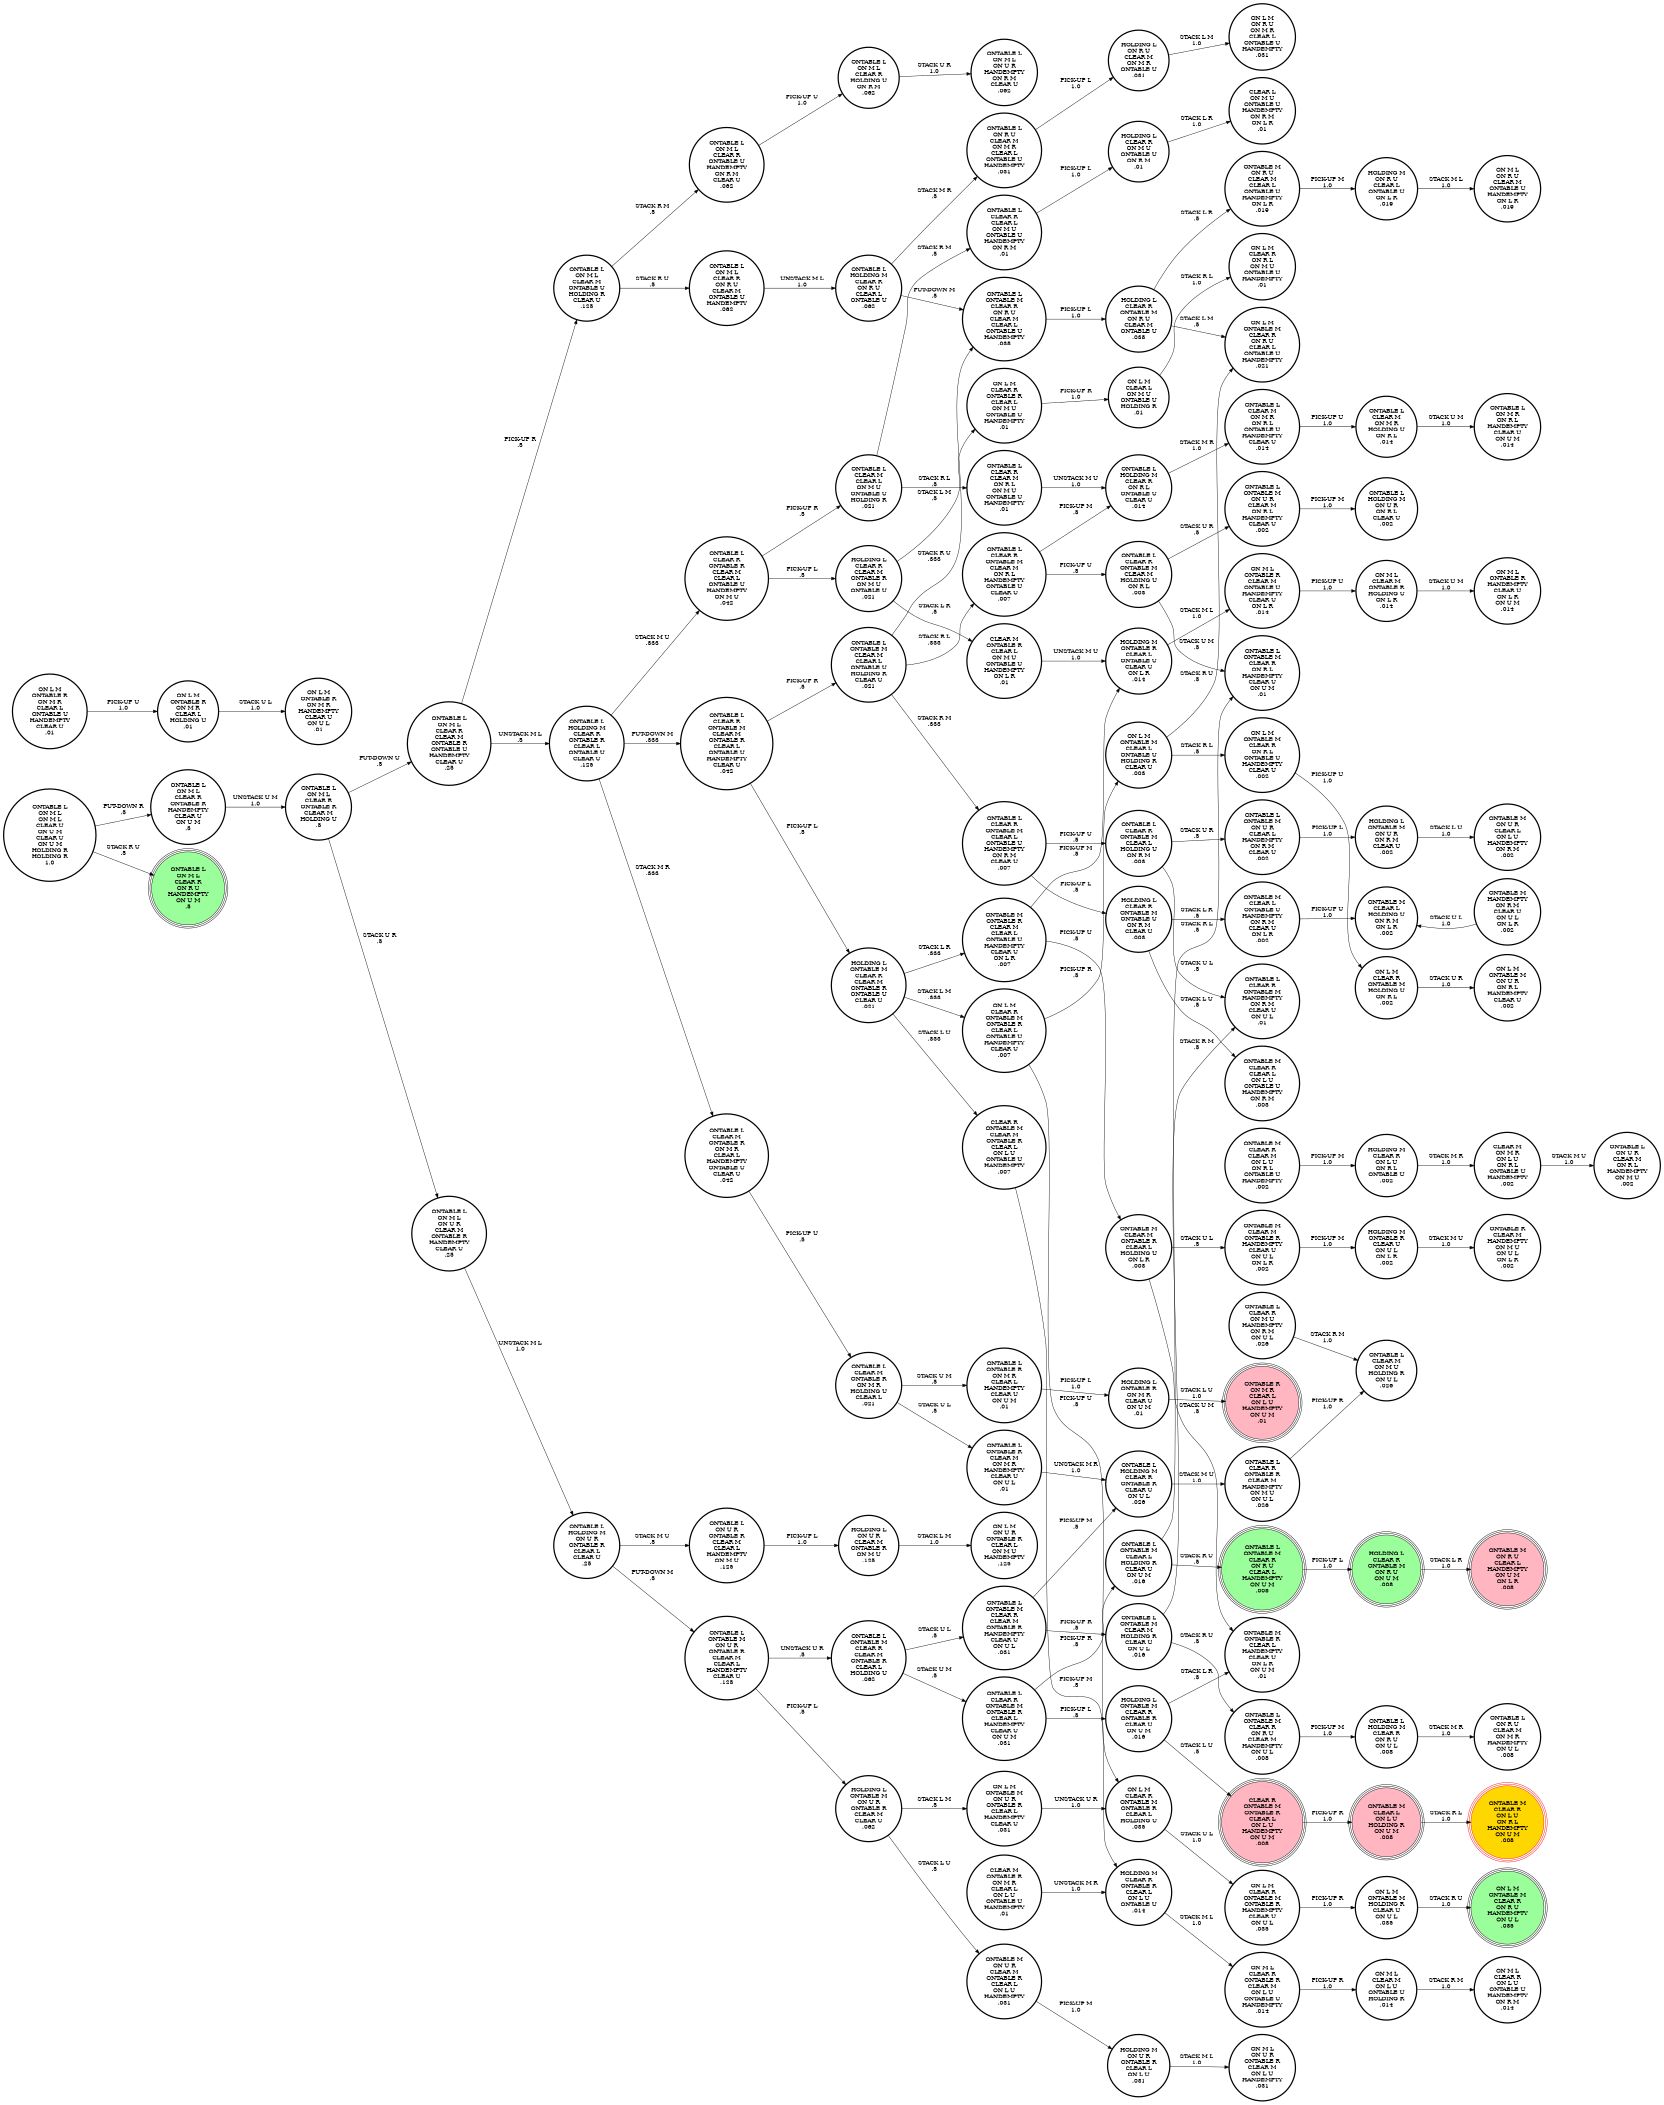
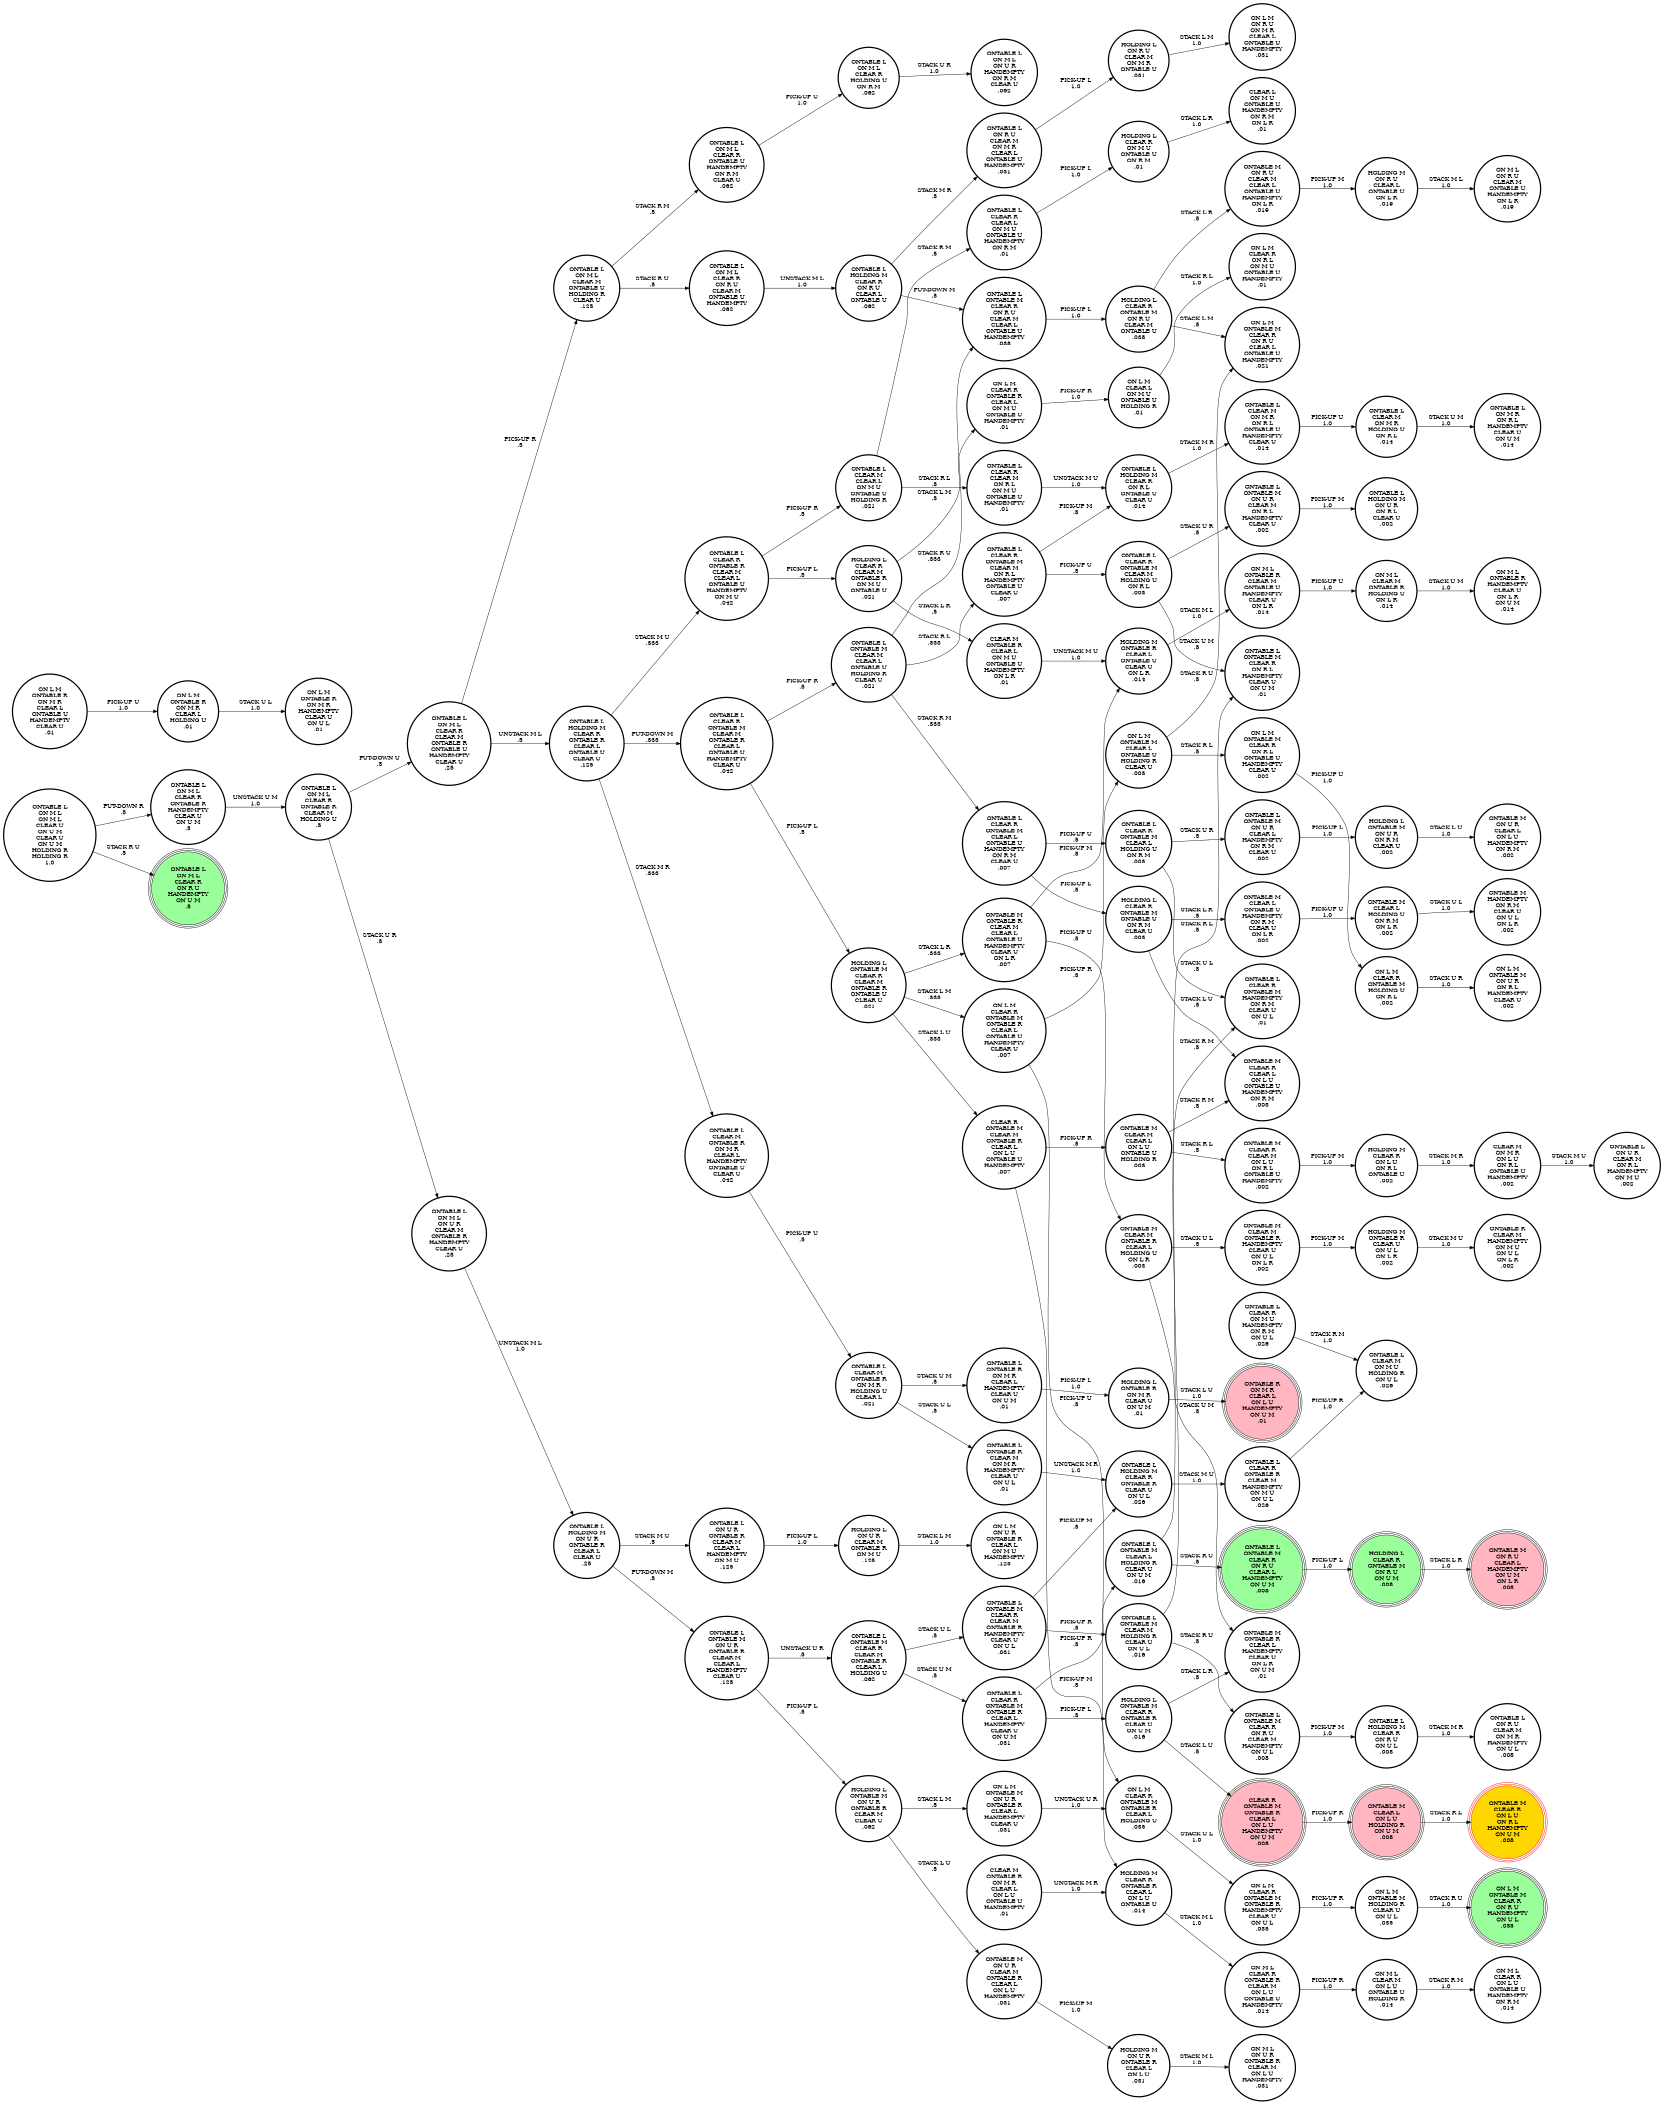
edge "ONTABLE M HANDEMPTY ON R M CLEAR U ON U L ON L R .002" -> "ONTABLE M CLEAR L HOLDING U ON R M ON L R .002": reversed
node "ONTABLE M CLEAR M CLEAR L ON L U ONTABLE U HOLDING R .003": added
